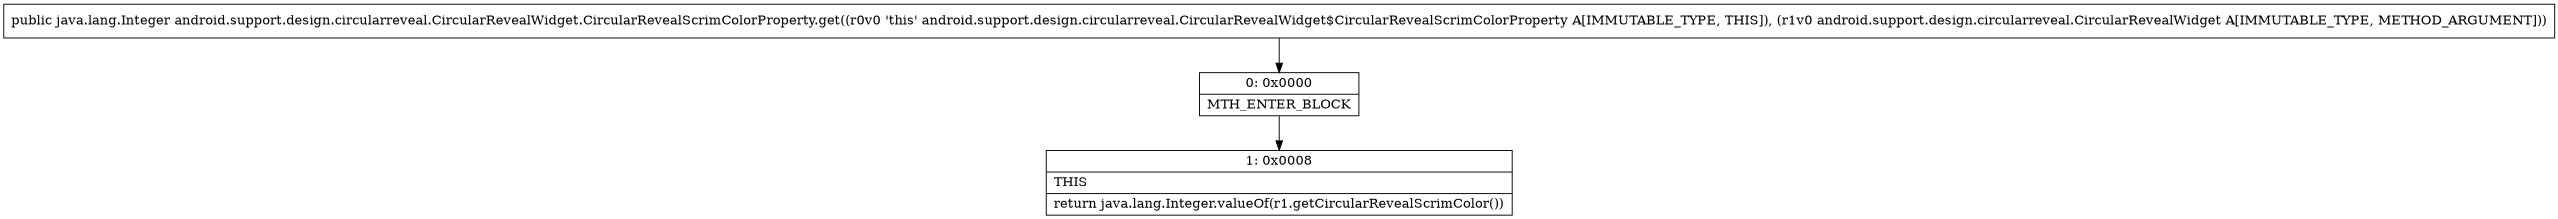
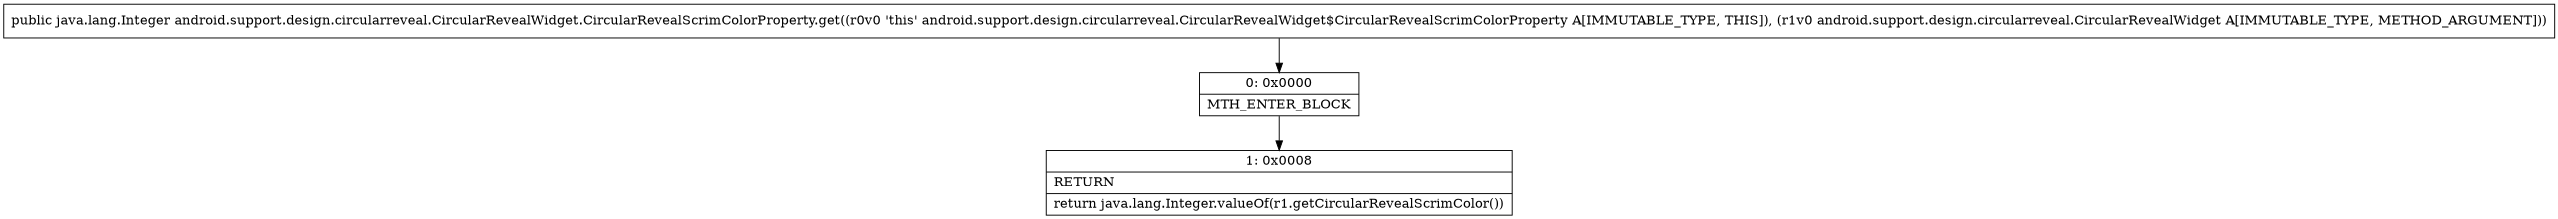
node "1: 0x0008": text "THIS" -> "RETURN"
